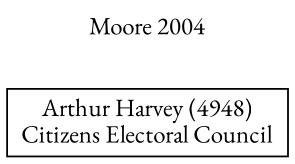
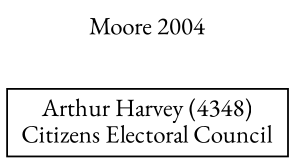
node "Arthur Harvey (4948) Citizens Electoral Council": label "Arthur Harvey (4948) Citizens Electoral Council" -> "Arthur Harvey (4348) Citizens Electoral Council"
